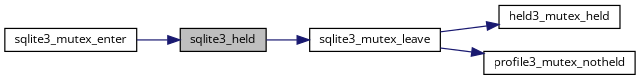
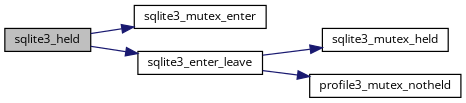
node "held3_mutex_held": label "held3_mutex_held" -> "sqlite3_mutex_held"
edge "sqlite3_mutex_enter" -> "sqlite3_held": reversed
node "sqlite3_mutex_leave": label "sqlite3_mutex_leave" -> "sqlite3_enter_leave"
